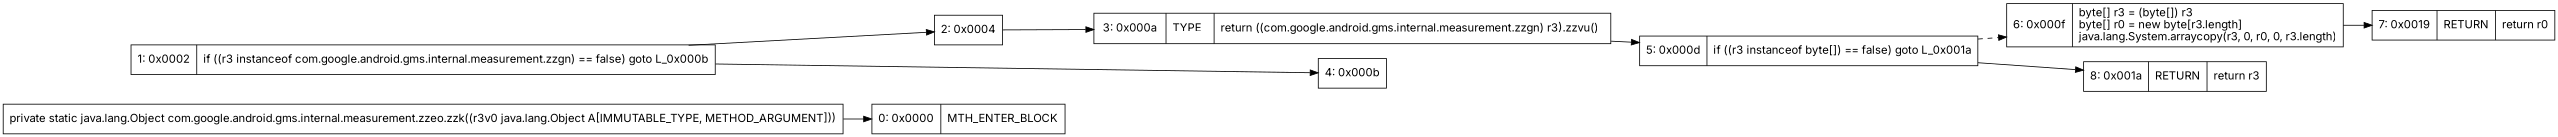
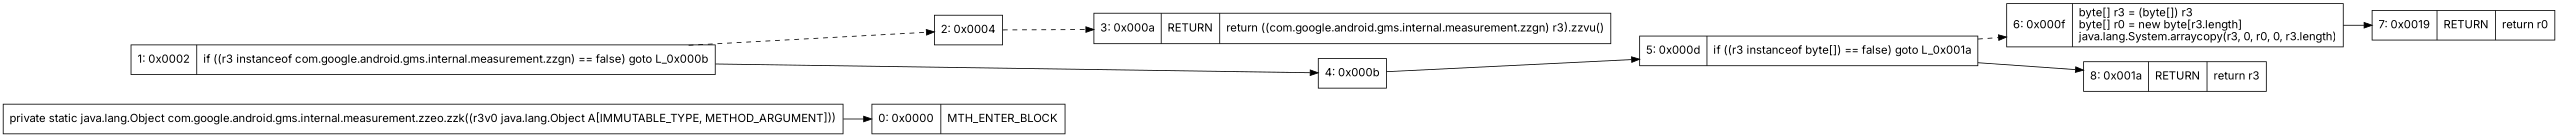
node "3: 0x000a": text "TYPE" -> "RETURN"
edge "2: 0x0004" -> "3: 0x000a": style solid -> dashed
edge "1: 0x0002" -> "2: 0x0004": style solid -> dashed
edge "3: 0x000a" -> "5: 0x000d": now "4: 0x000b" -> "5: 0x000d"
